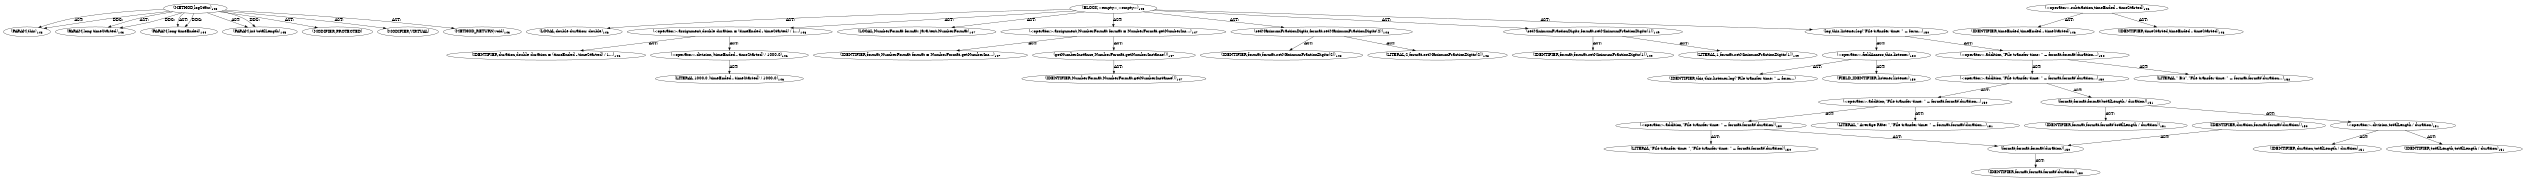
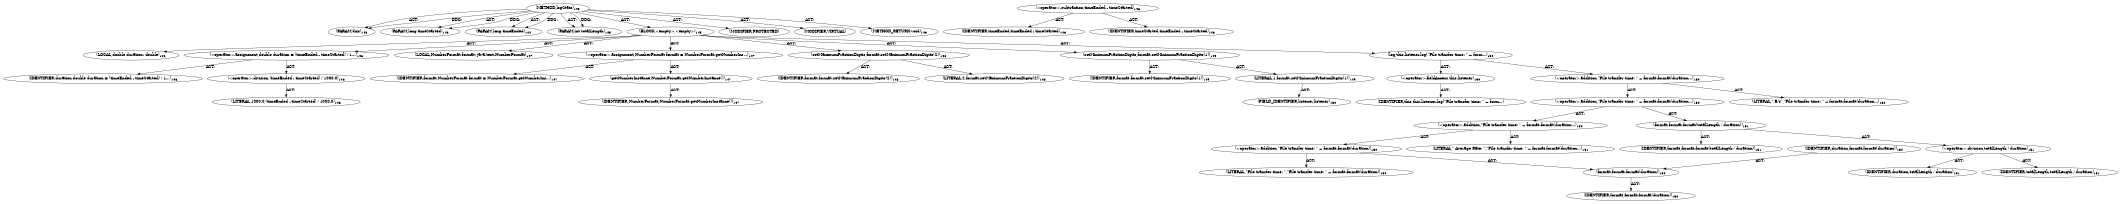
edge "(METHOD,logStats)" -> "(BLOCK,<empty>,<empty>)": added, label "AST:"
edge "(<operator>.fieldAccess,this.listener)" -> "(FIELD_IDENTIFIER,listener,listener)": now "(LITERAL,1,format.setMinimumFractionDigits(1))" -> "(FIELD_IDENTIFIER,listener,listener)"
